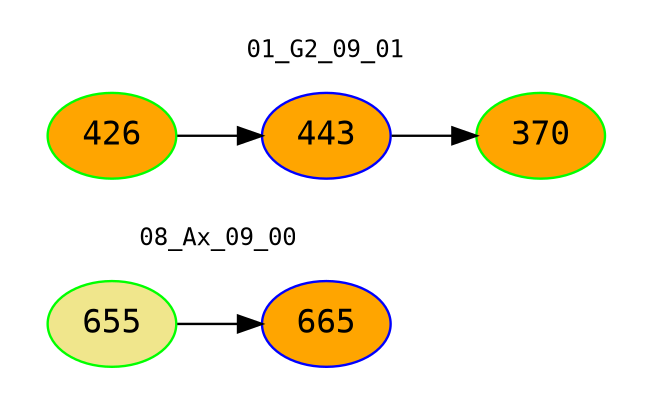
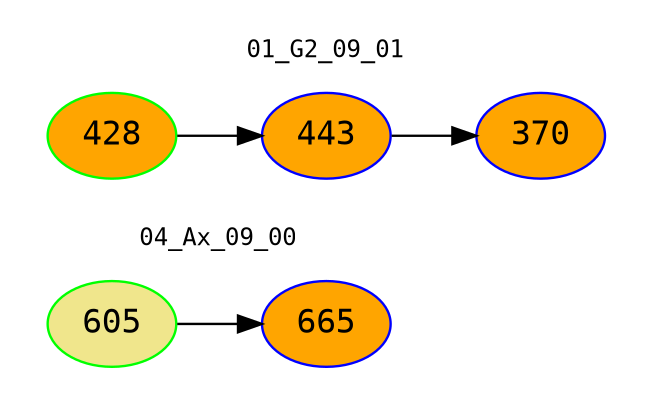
node "426": label "426" -> "428"
node "370": color green -> blue
cluster "08_Ax_09_00": label "08_Ax_09_00" -> "04_Ax_09_00"
node "655": label "655" -> "605"
